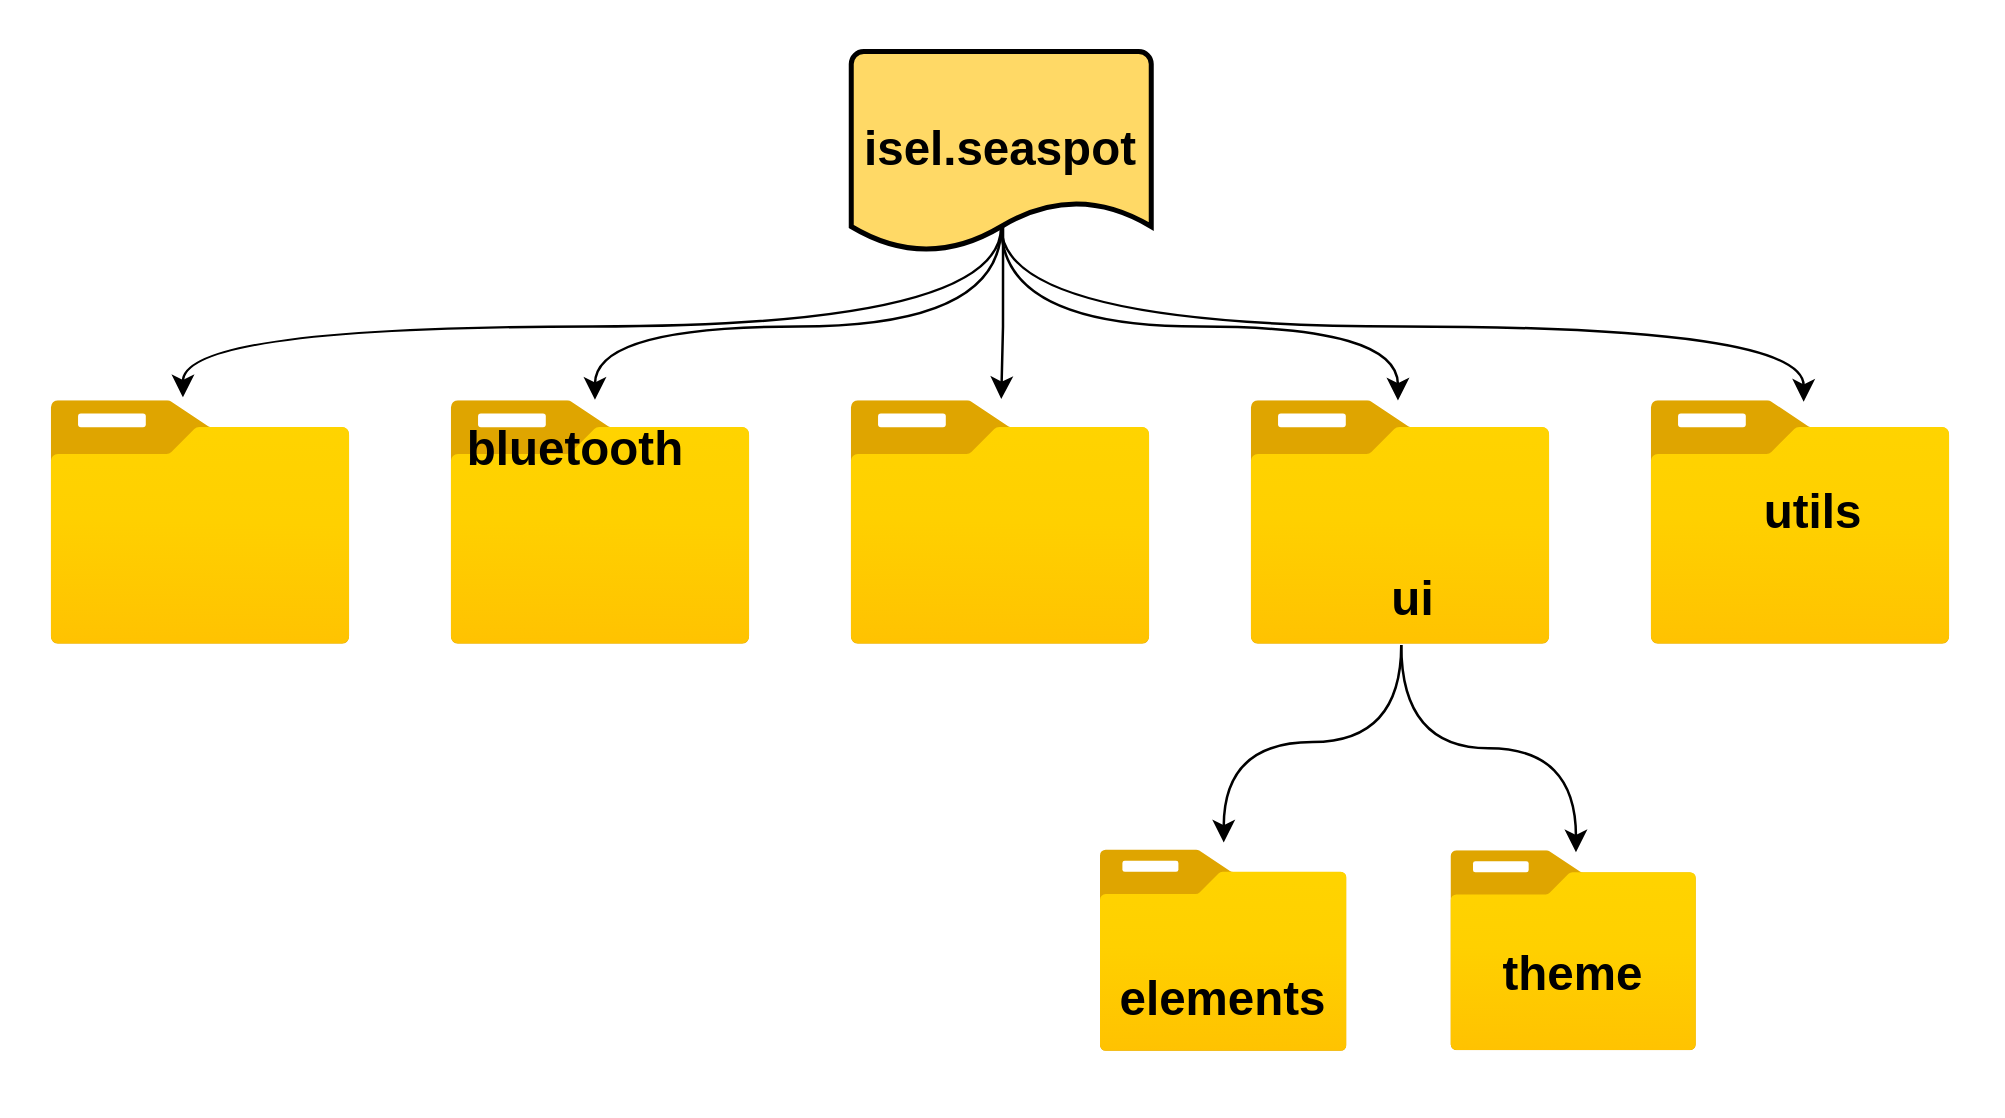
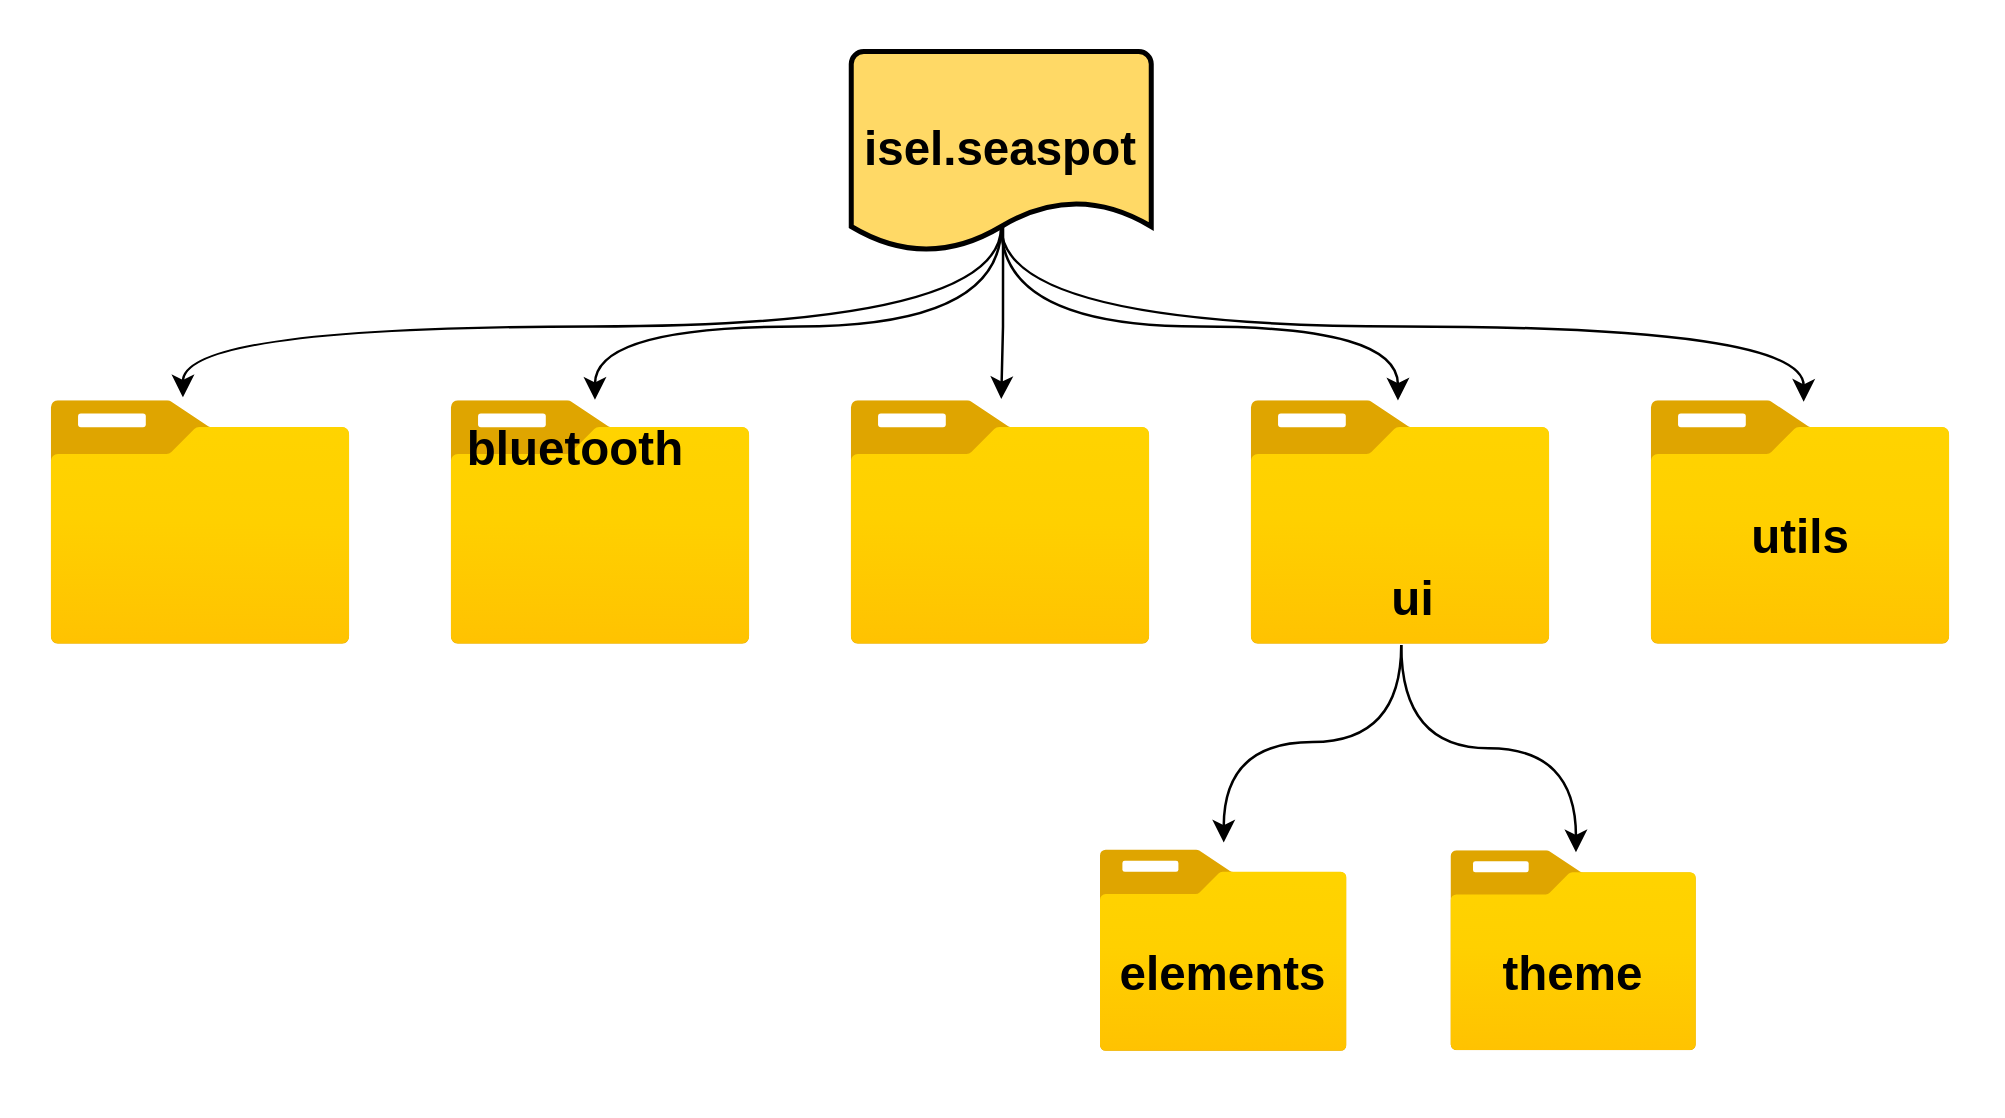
node "utils": moved (1814, 514) -> (1801, 539)
node "elements": moved (1224, 1001) -> (1224, 976)
